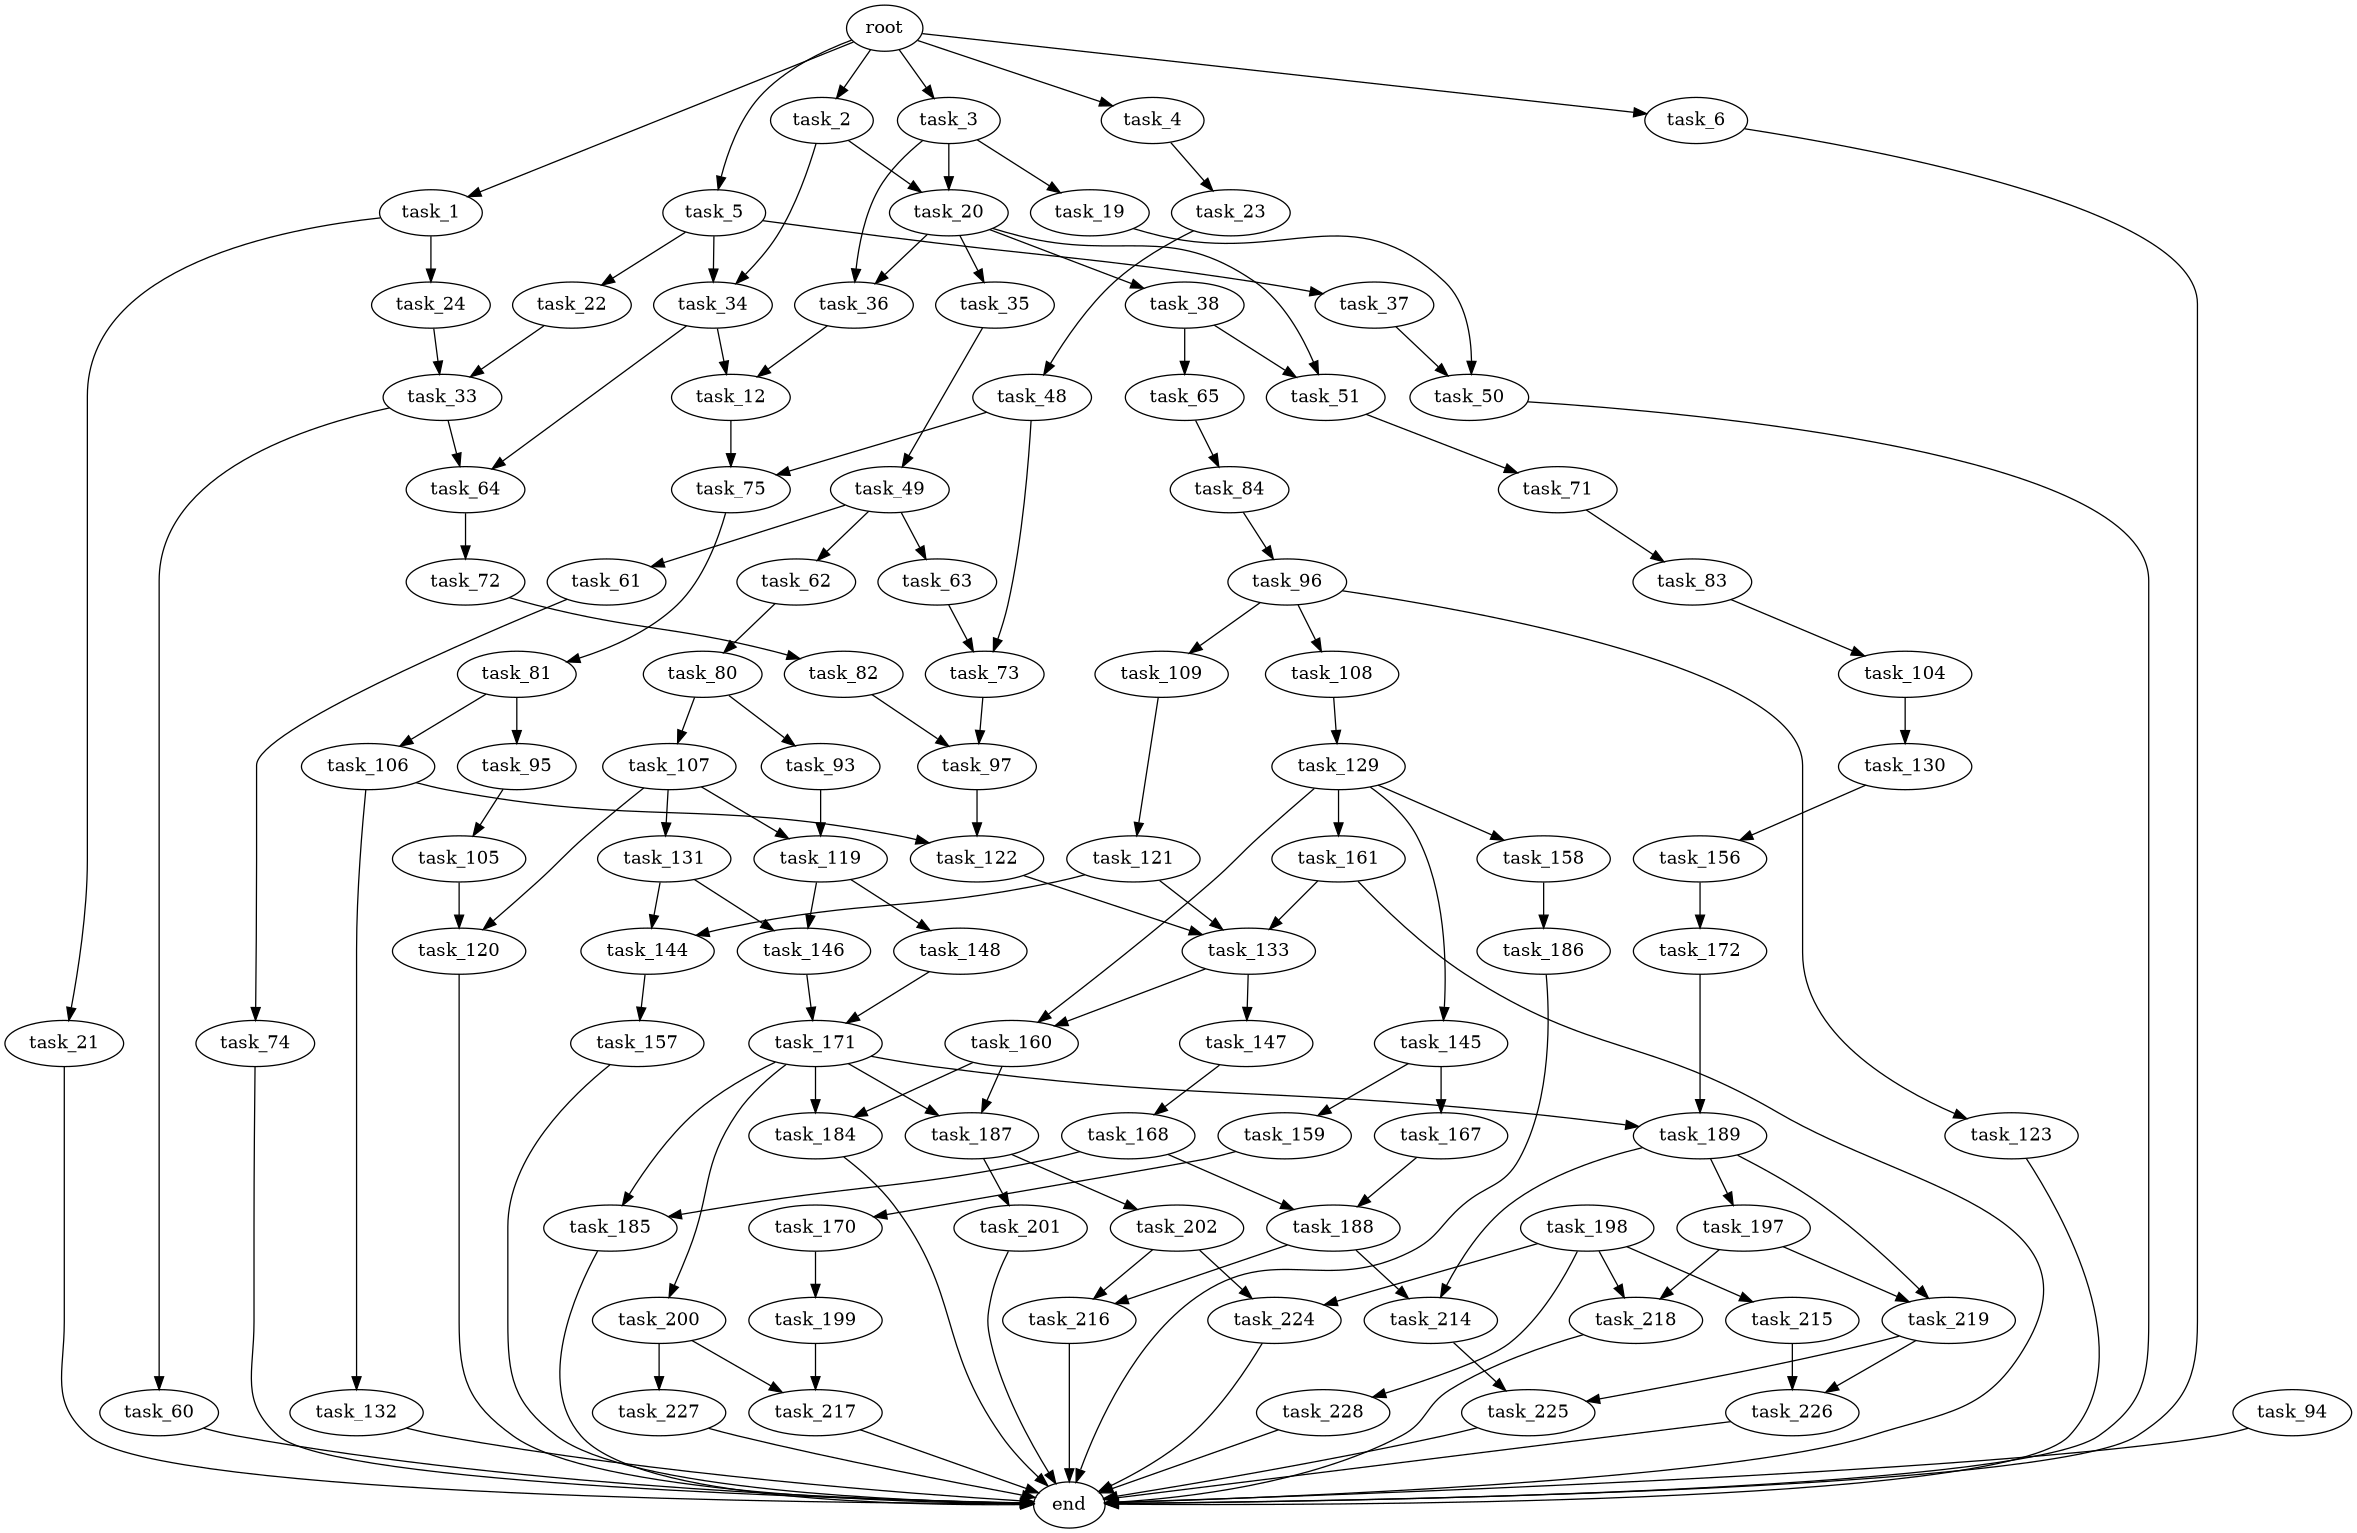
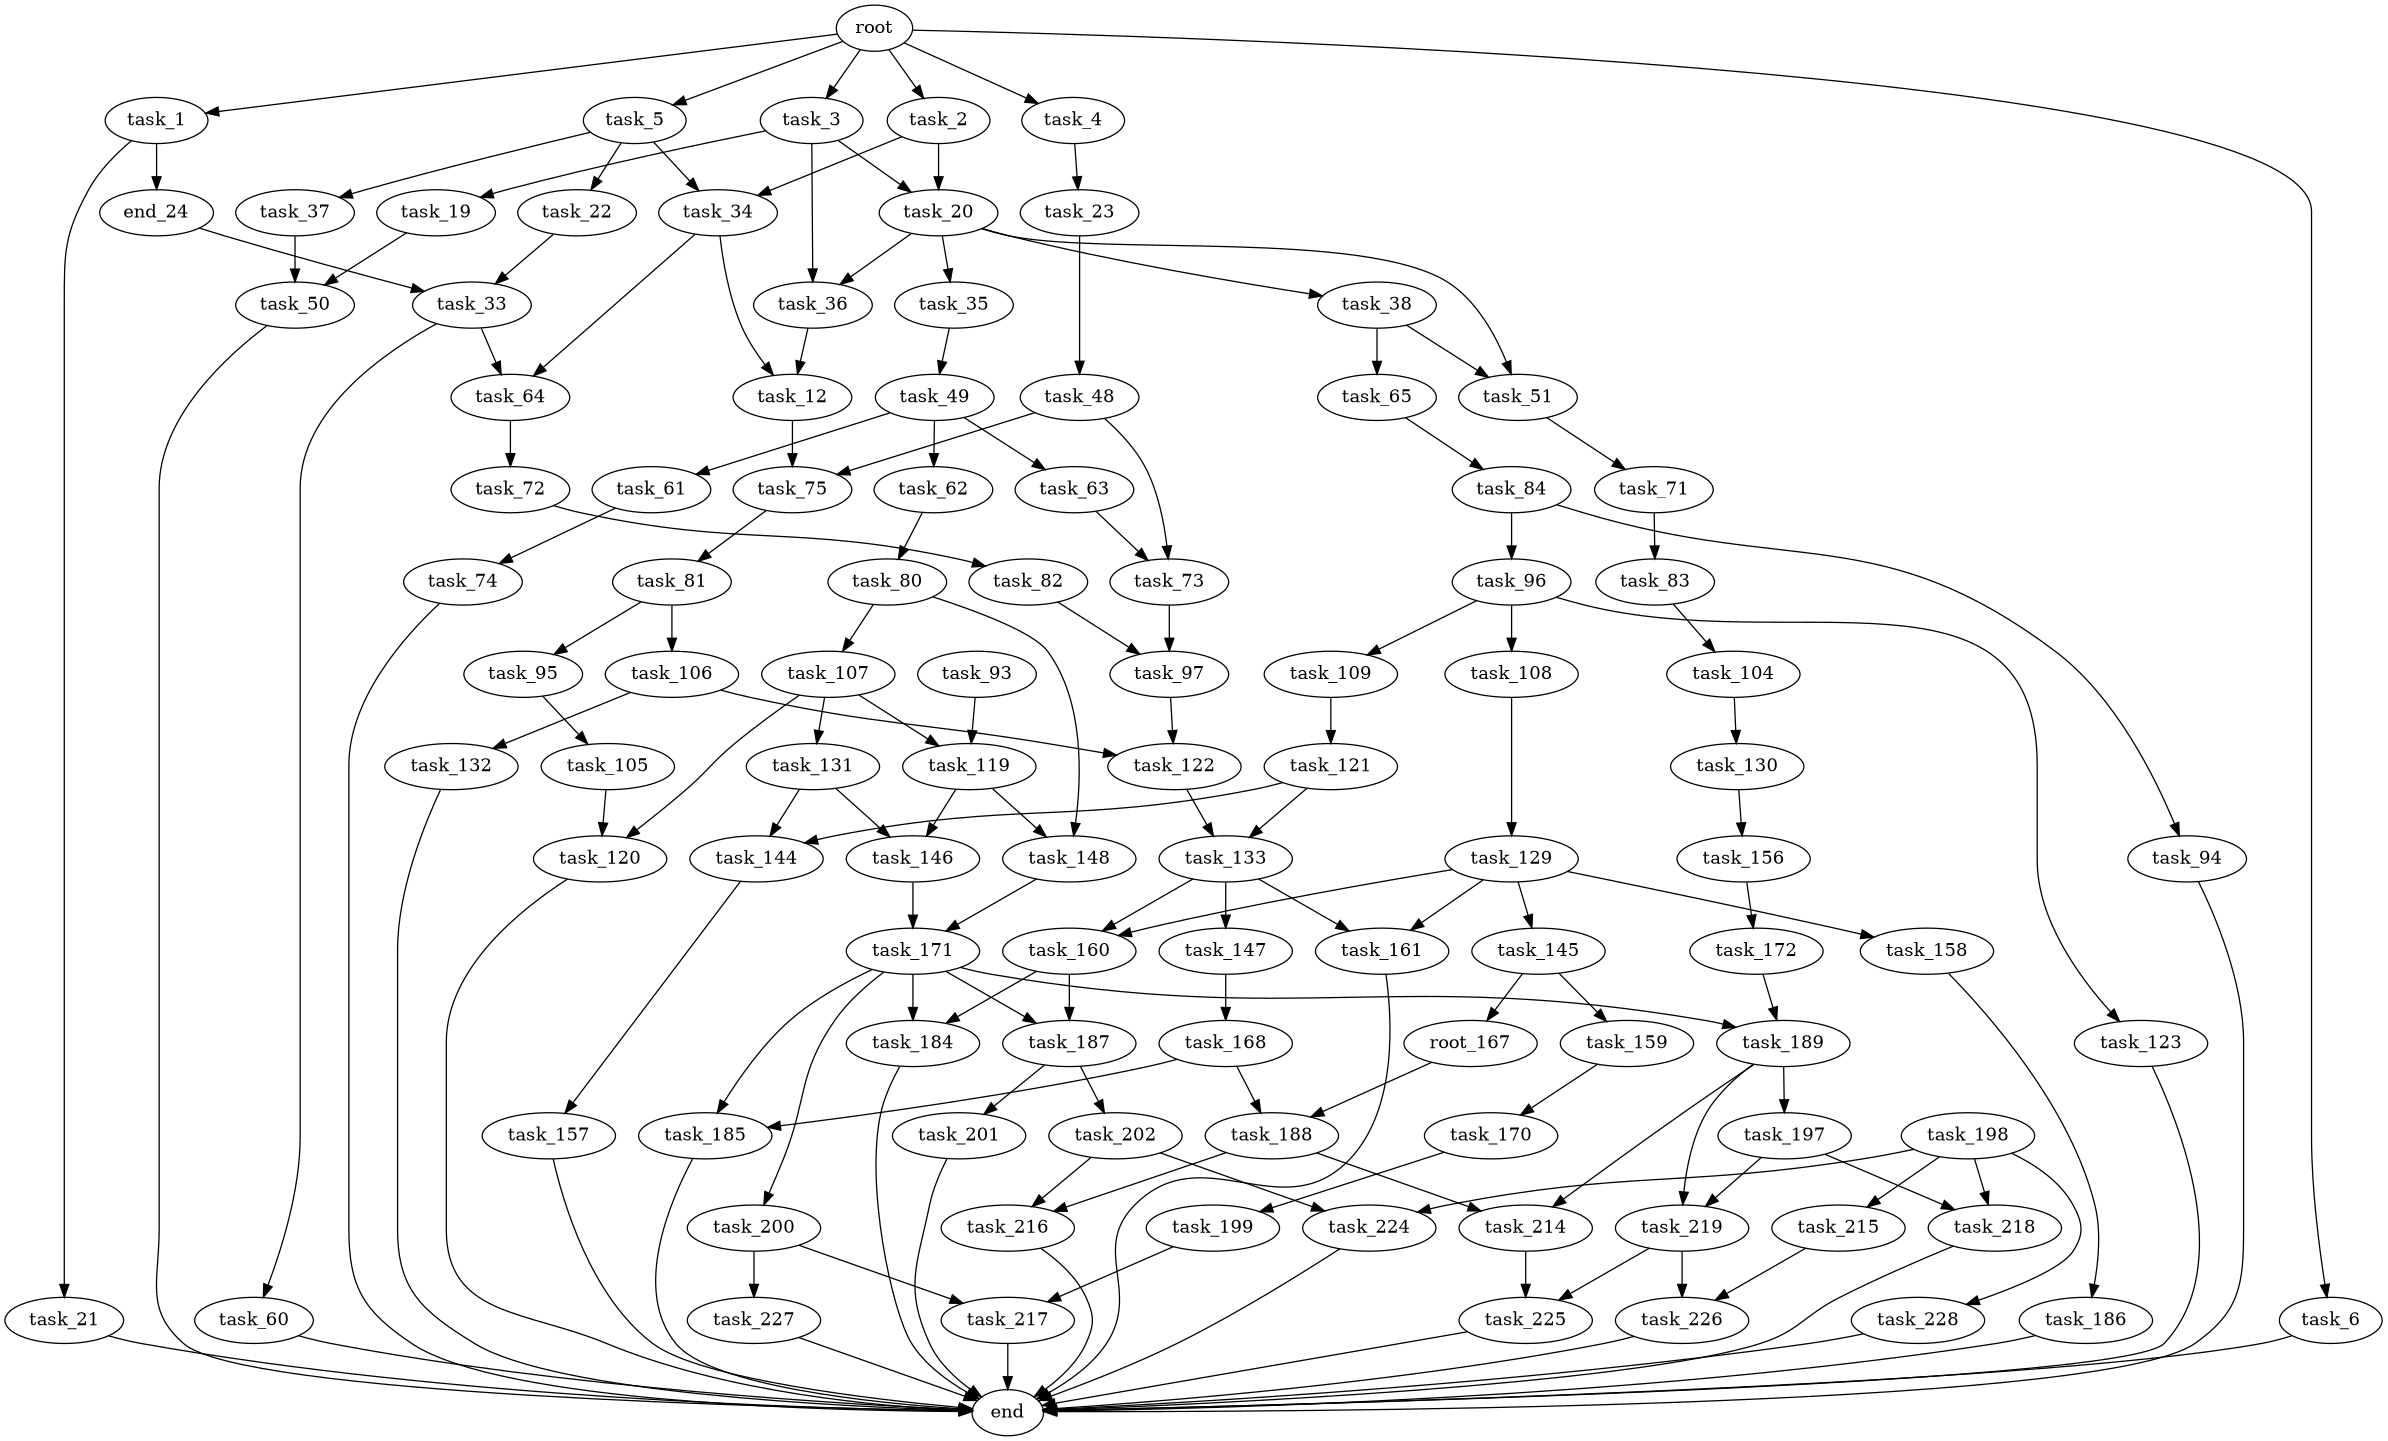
node "task_24": label "task_24" -> "end_24"
edge "task_84" -> "task_94": added
edge "task_80" -> "task_93": now "task_80" -> "task_148"
edge "task_161" -> "task_133": reversed
node "task_167": label "task_167" -> "root_167"
